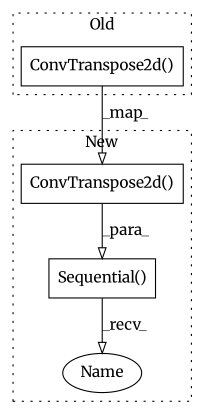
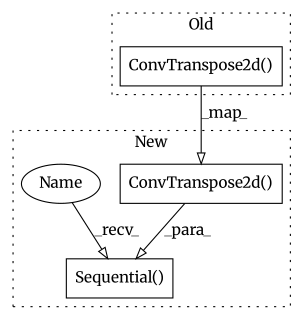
edge "Sequential()" -> "Name": reversed
